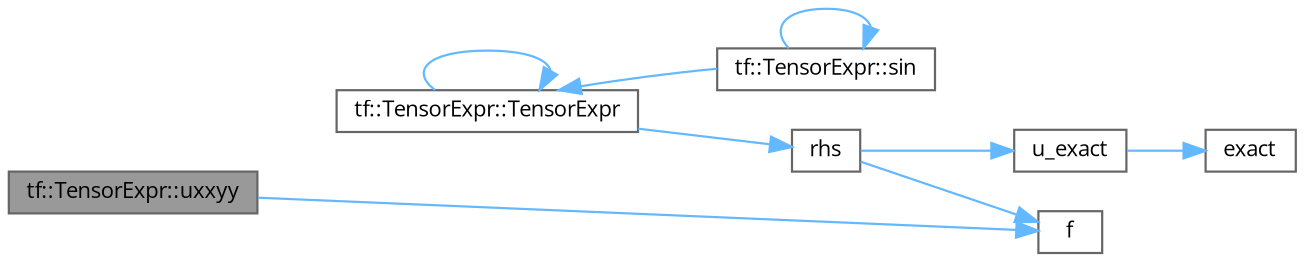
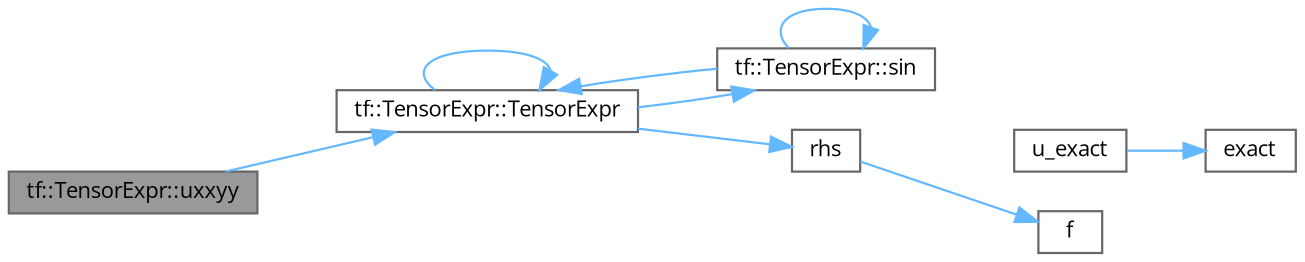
edge "tf::TensorExpr::TensorExpr" -> "tf::TensorExpr::sin": added
edge "rhs" -> "u_exact": removed
edge "tf::TensorExpr::uxxyy" -> "f": now "tf::TensorExpr::uxxyy" -> "tf::TensorExpr::TensorExpr"
